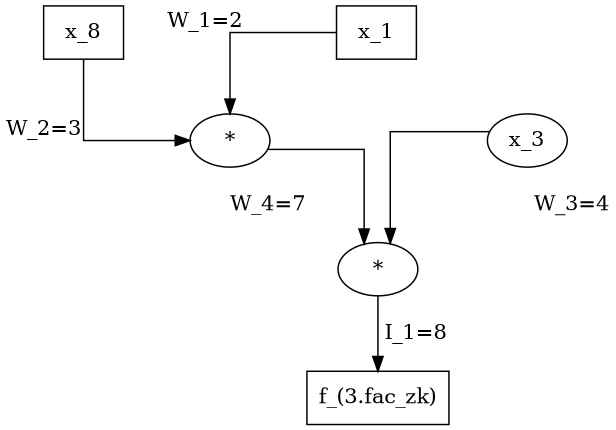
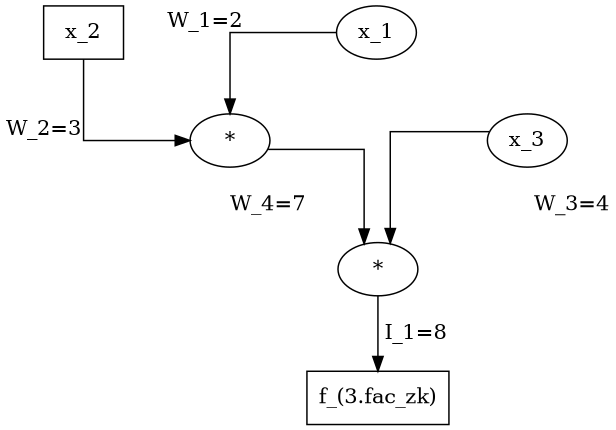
node "x_8": label "x_8" -> "x_2"
node "x_1": shape box -> ellipse
